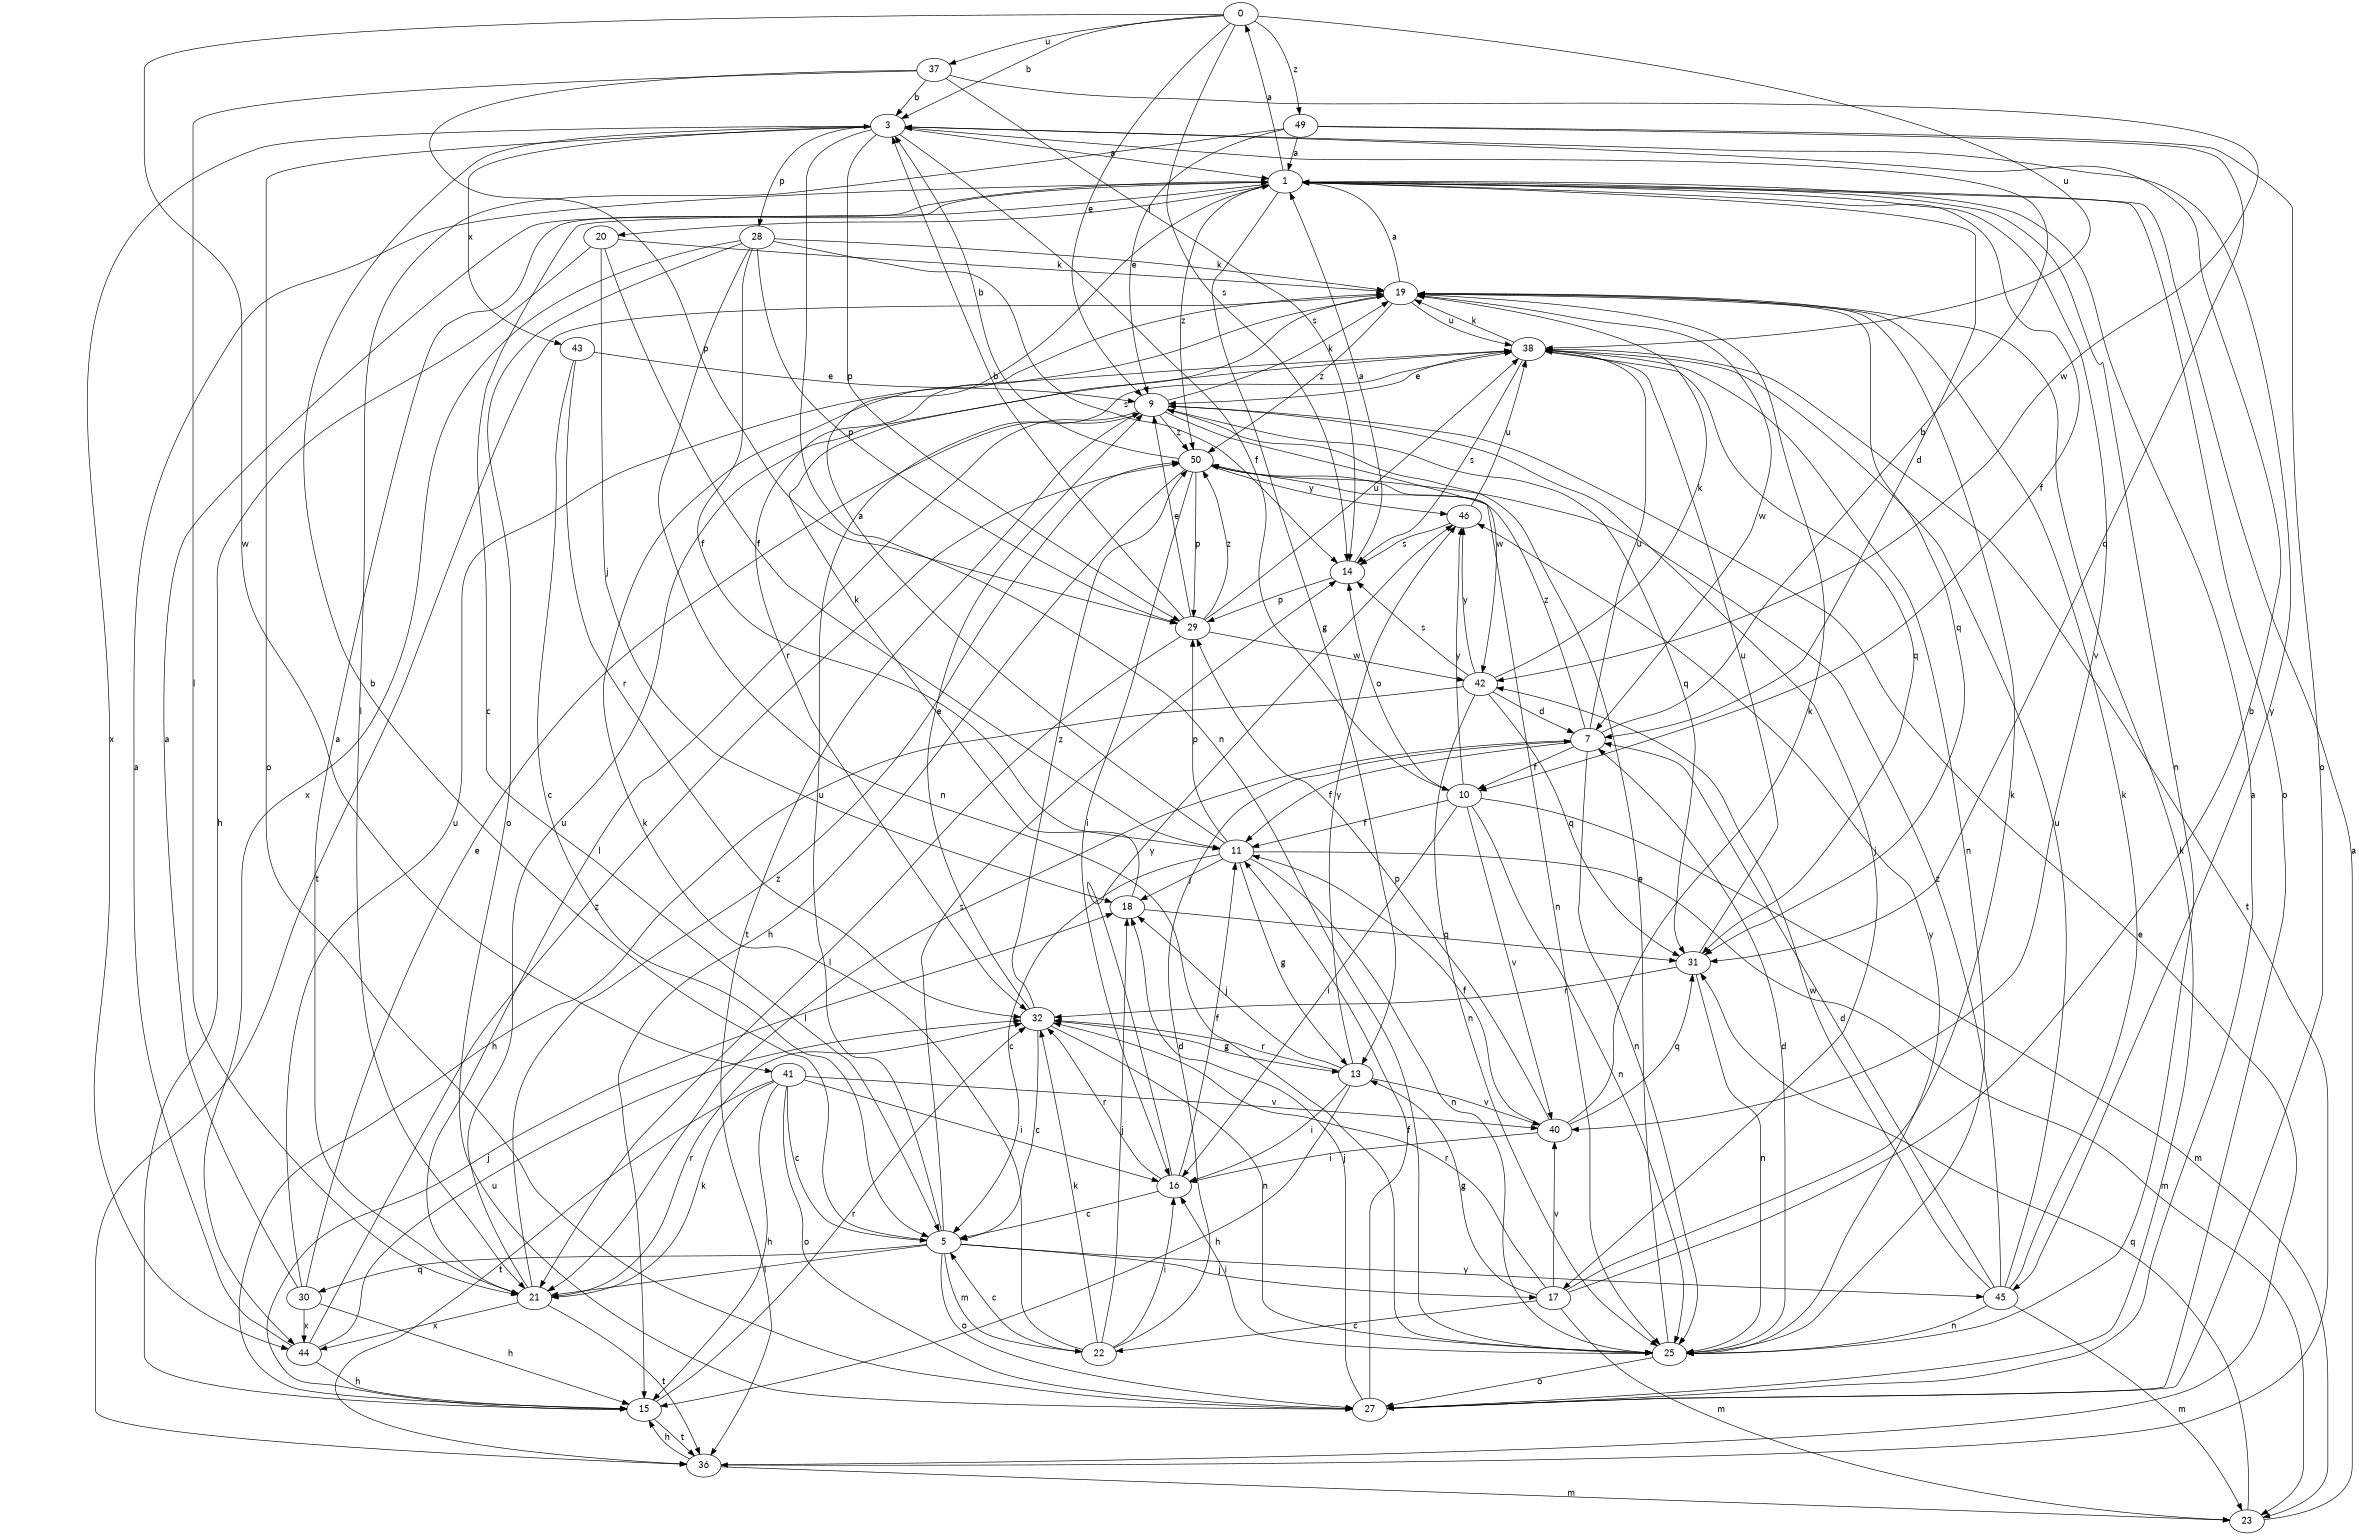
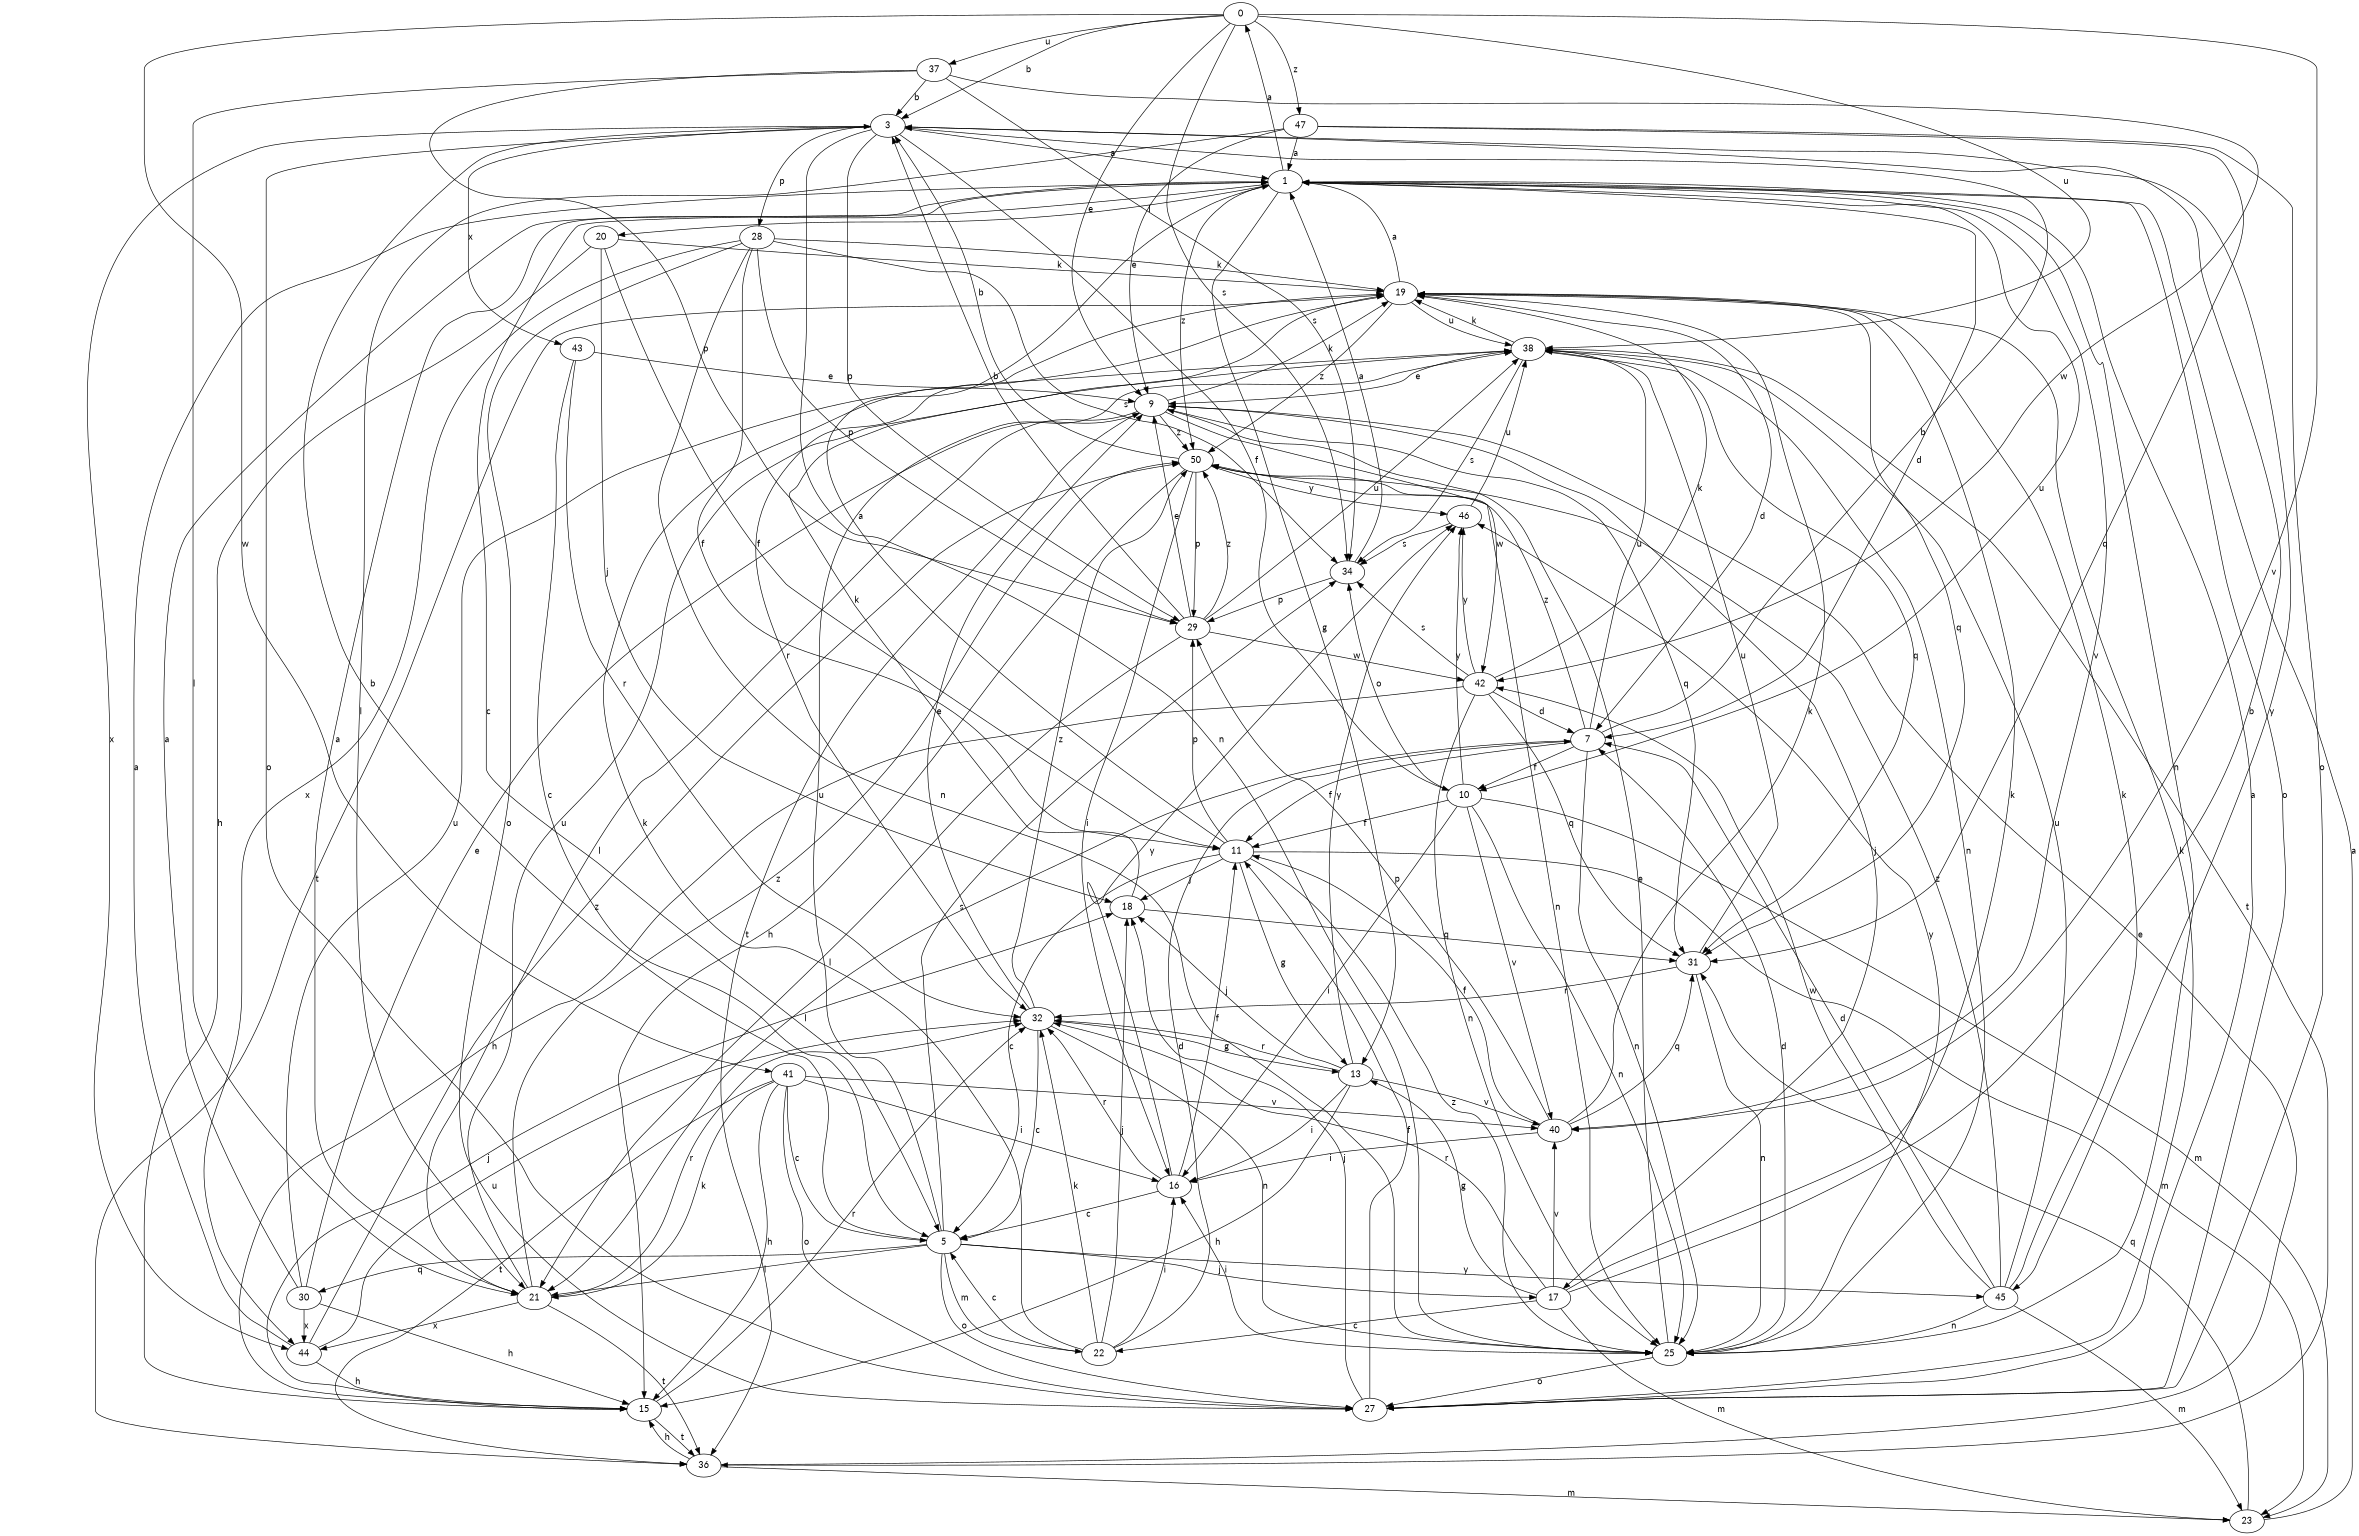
node "49": label "49" -> "47"
edge "0" -> "40": added, label "v"
edge "1" -> "10": label "f" -> "u"
edge "19" -> "7": label "w" -> "d"
node "14": label "14" -> "34"
edge "11" -> "25": label "n" -> "z"
